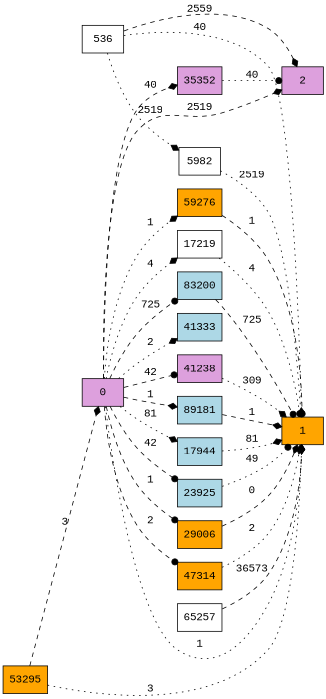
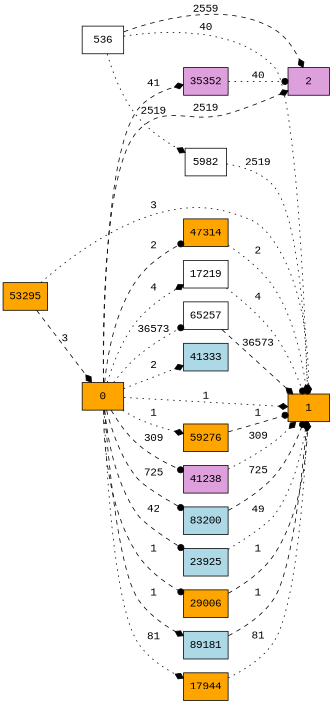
edge "0" -> "35352": label "40" -> "41"
edge "0" -> "65257": added, label "36573"
edge "0" -> "41238": label "42" -> "309"
node "0": fillcolor plum -> orange
node "17944": fillcolor lightblue -> orange
edge "29006" -> "1": label "0" -> "1"
